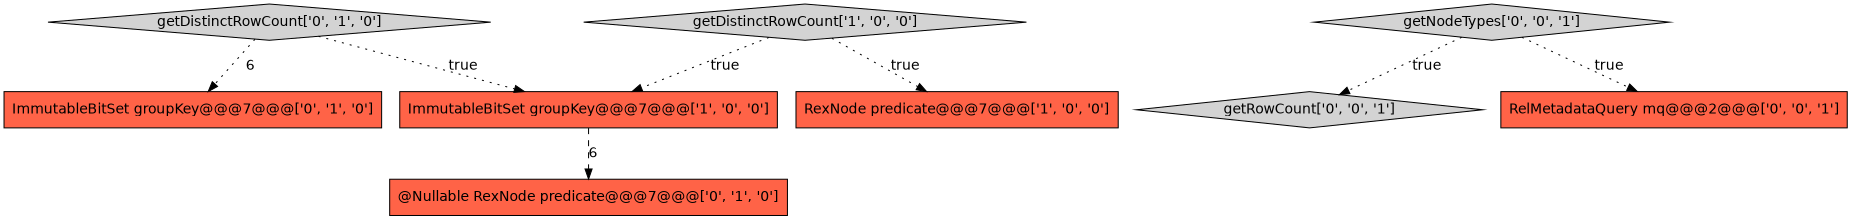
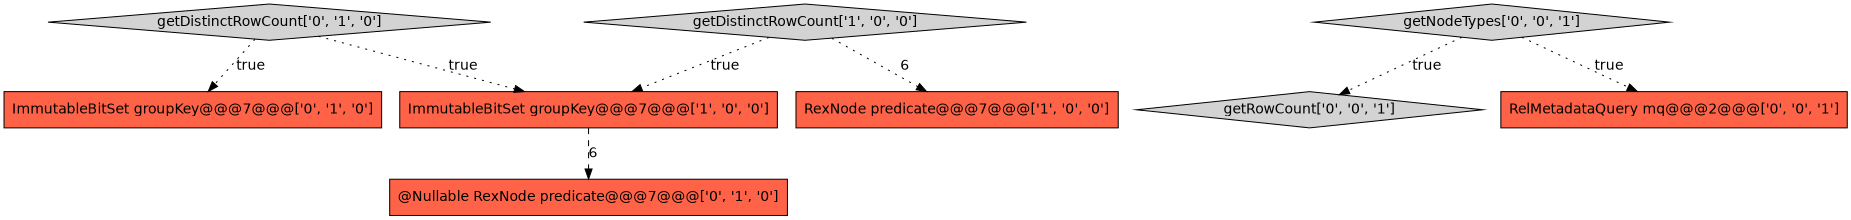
edge "getDistinctRowCount['0', '1', '0']" -> "ImmutableBitSet groupKey@@@7@@@['0', '1', '0']": label "6" -> "true"
edge "getDistinctRowCount['1', '0', '0']" -> "RexNode predicate@@@7@@@['1', '0', '0']": label "true" -> "6"
